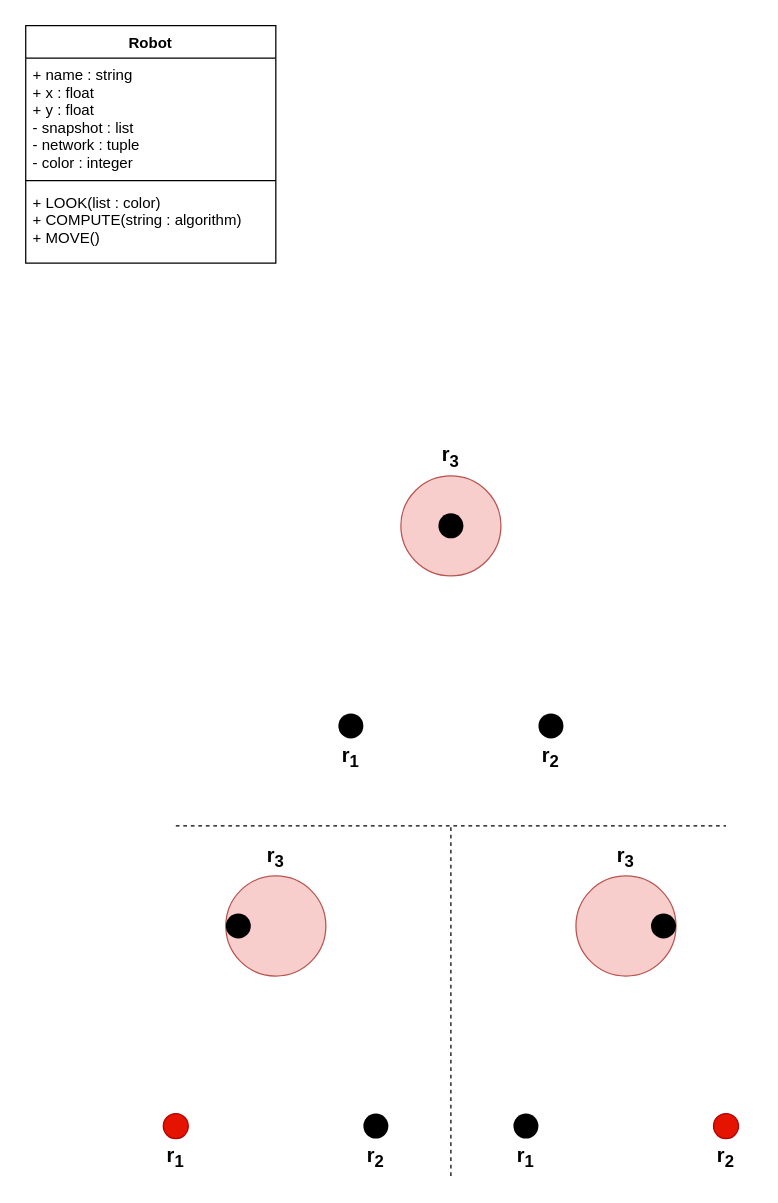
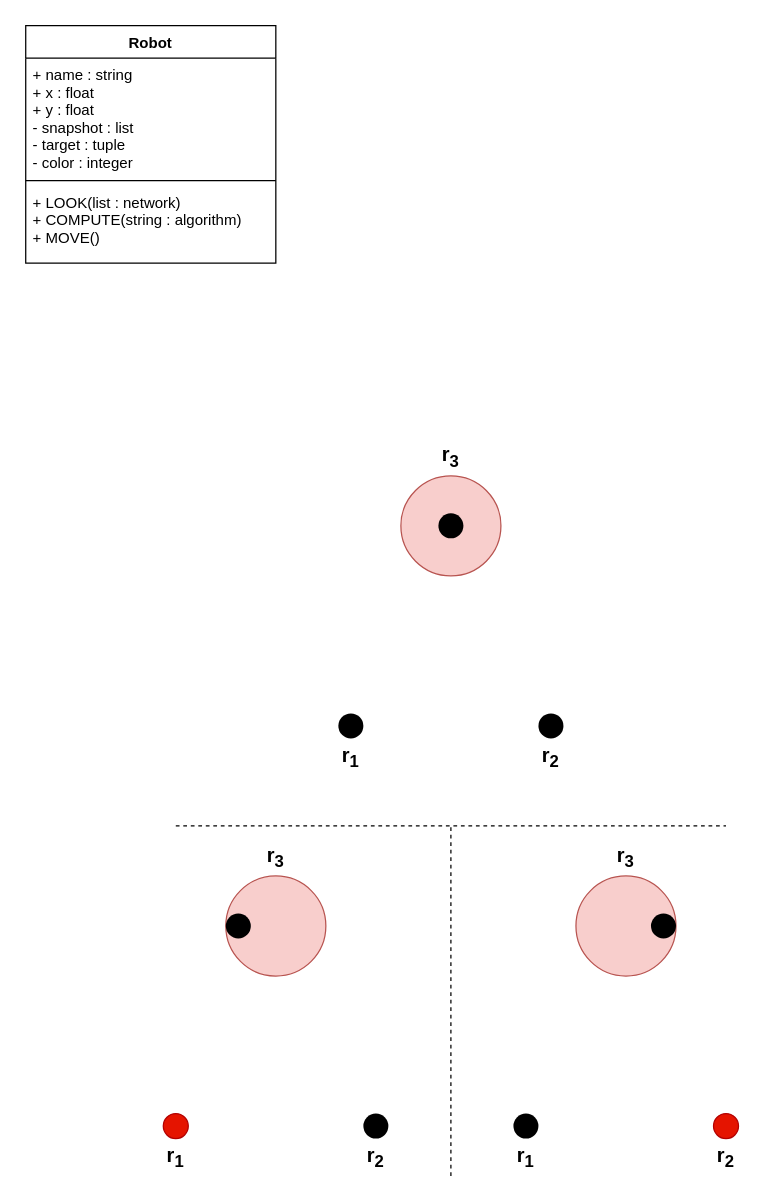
node "+ name : string + x : float + y : float - snapshot : list - network : tuple - color : integer": label "+ name : string + x : float + y : float - snapshot : list - network : tuple - color : integer" -> "+ name : string + x : float + y : float - snapshot : list - target : tuple - color : integer"
node "+ LOOK(list : color) + COMPUTE(string : algorithm) + MOVE()": label "+ LOOK(list : color) + COMPUTE(string : algorithm) + MOVE()" -> "+ LOOK(list : network) + COMPUTE(string : algorithm) + MOVE()"
